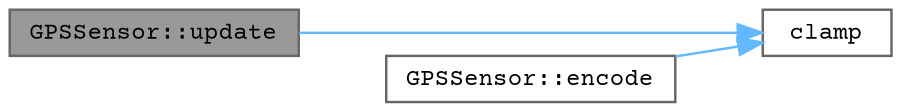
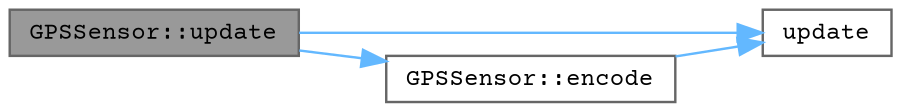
node "clamp": label "clamp" -> "update"
edge "GPSSensor::update" -> "GPSSensor::encode": added
